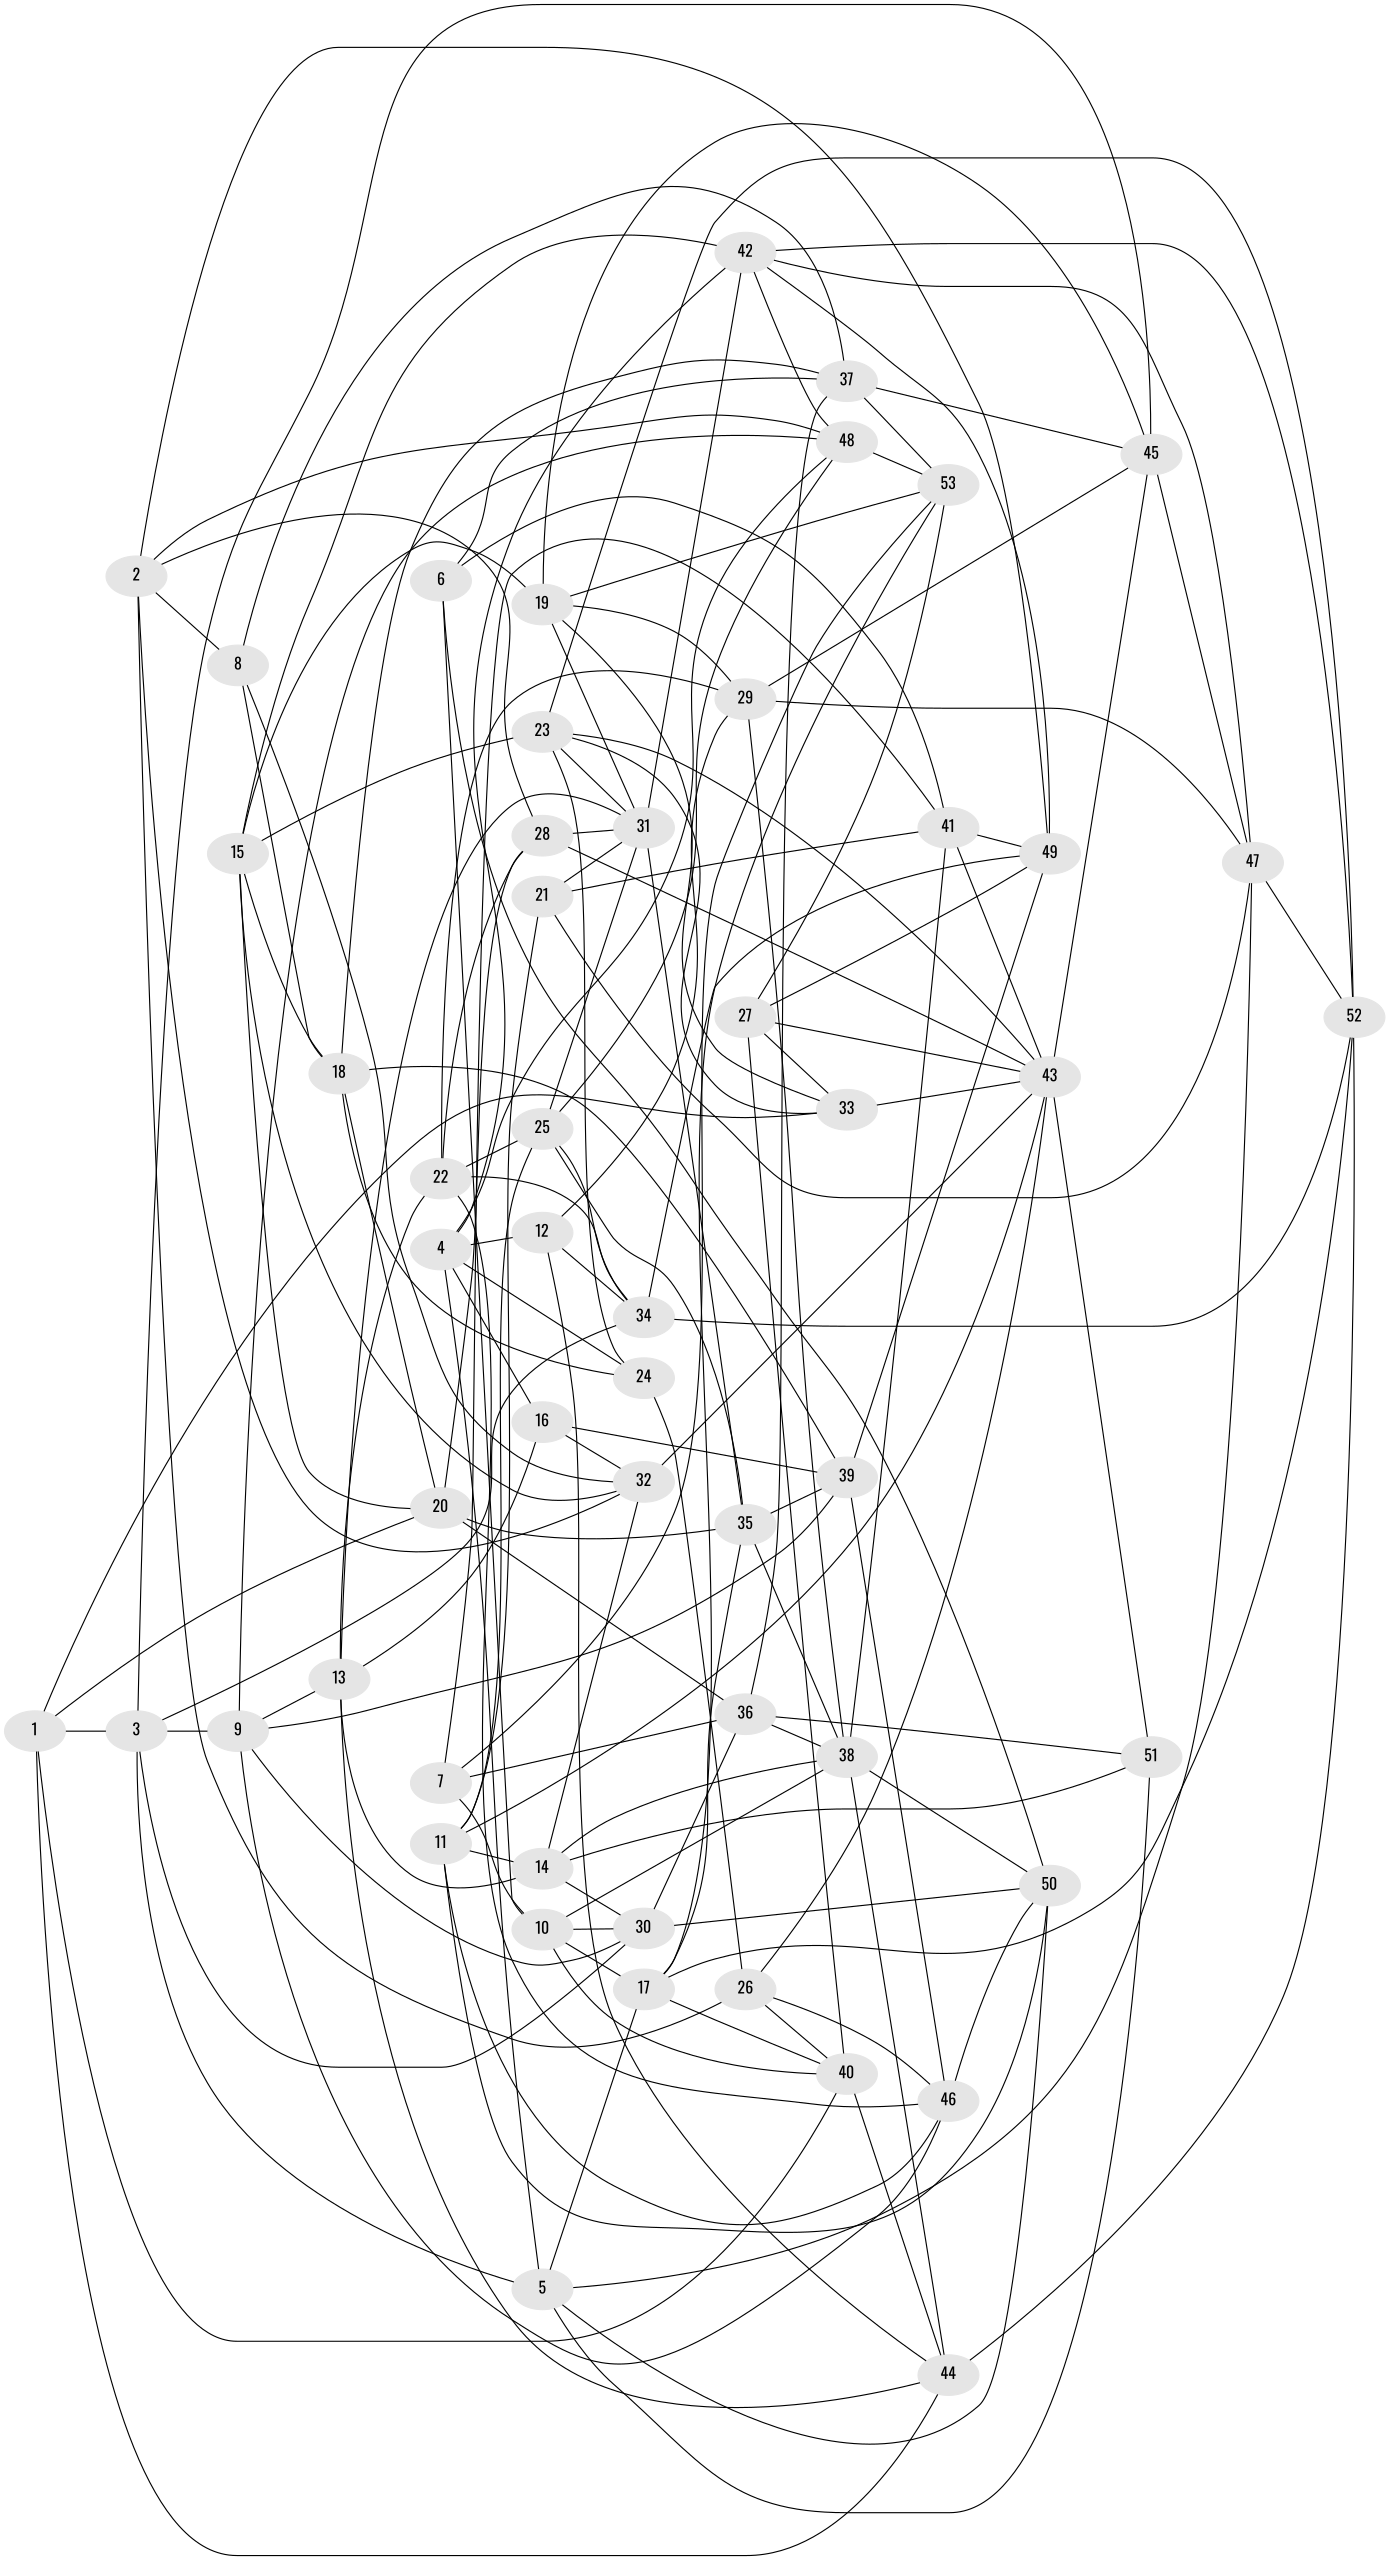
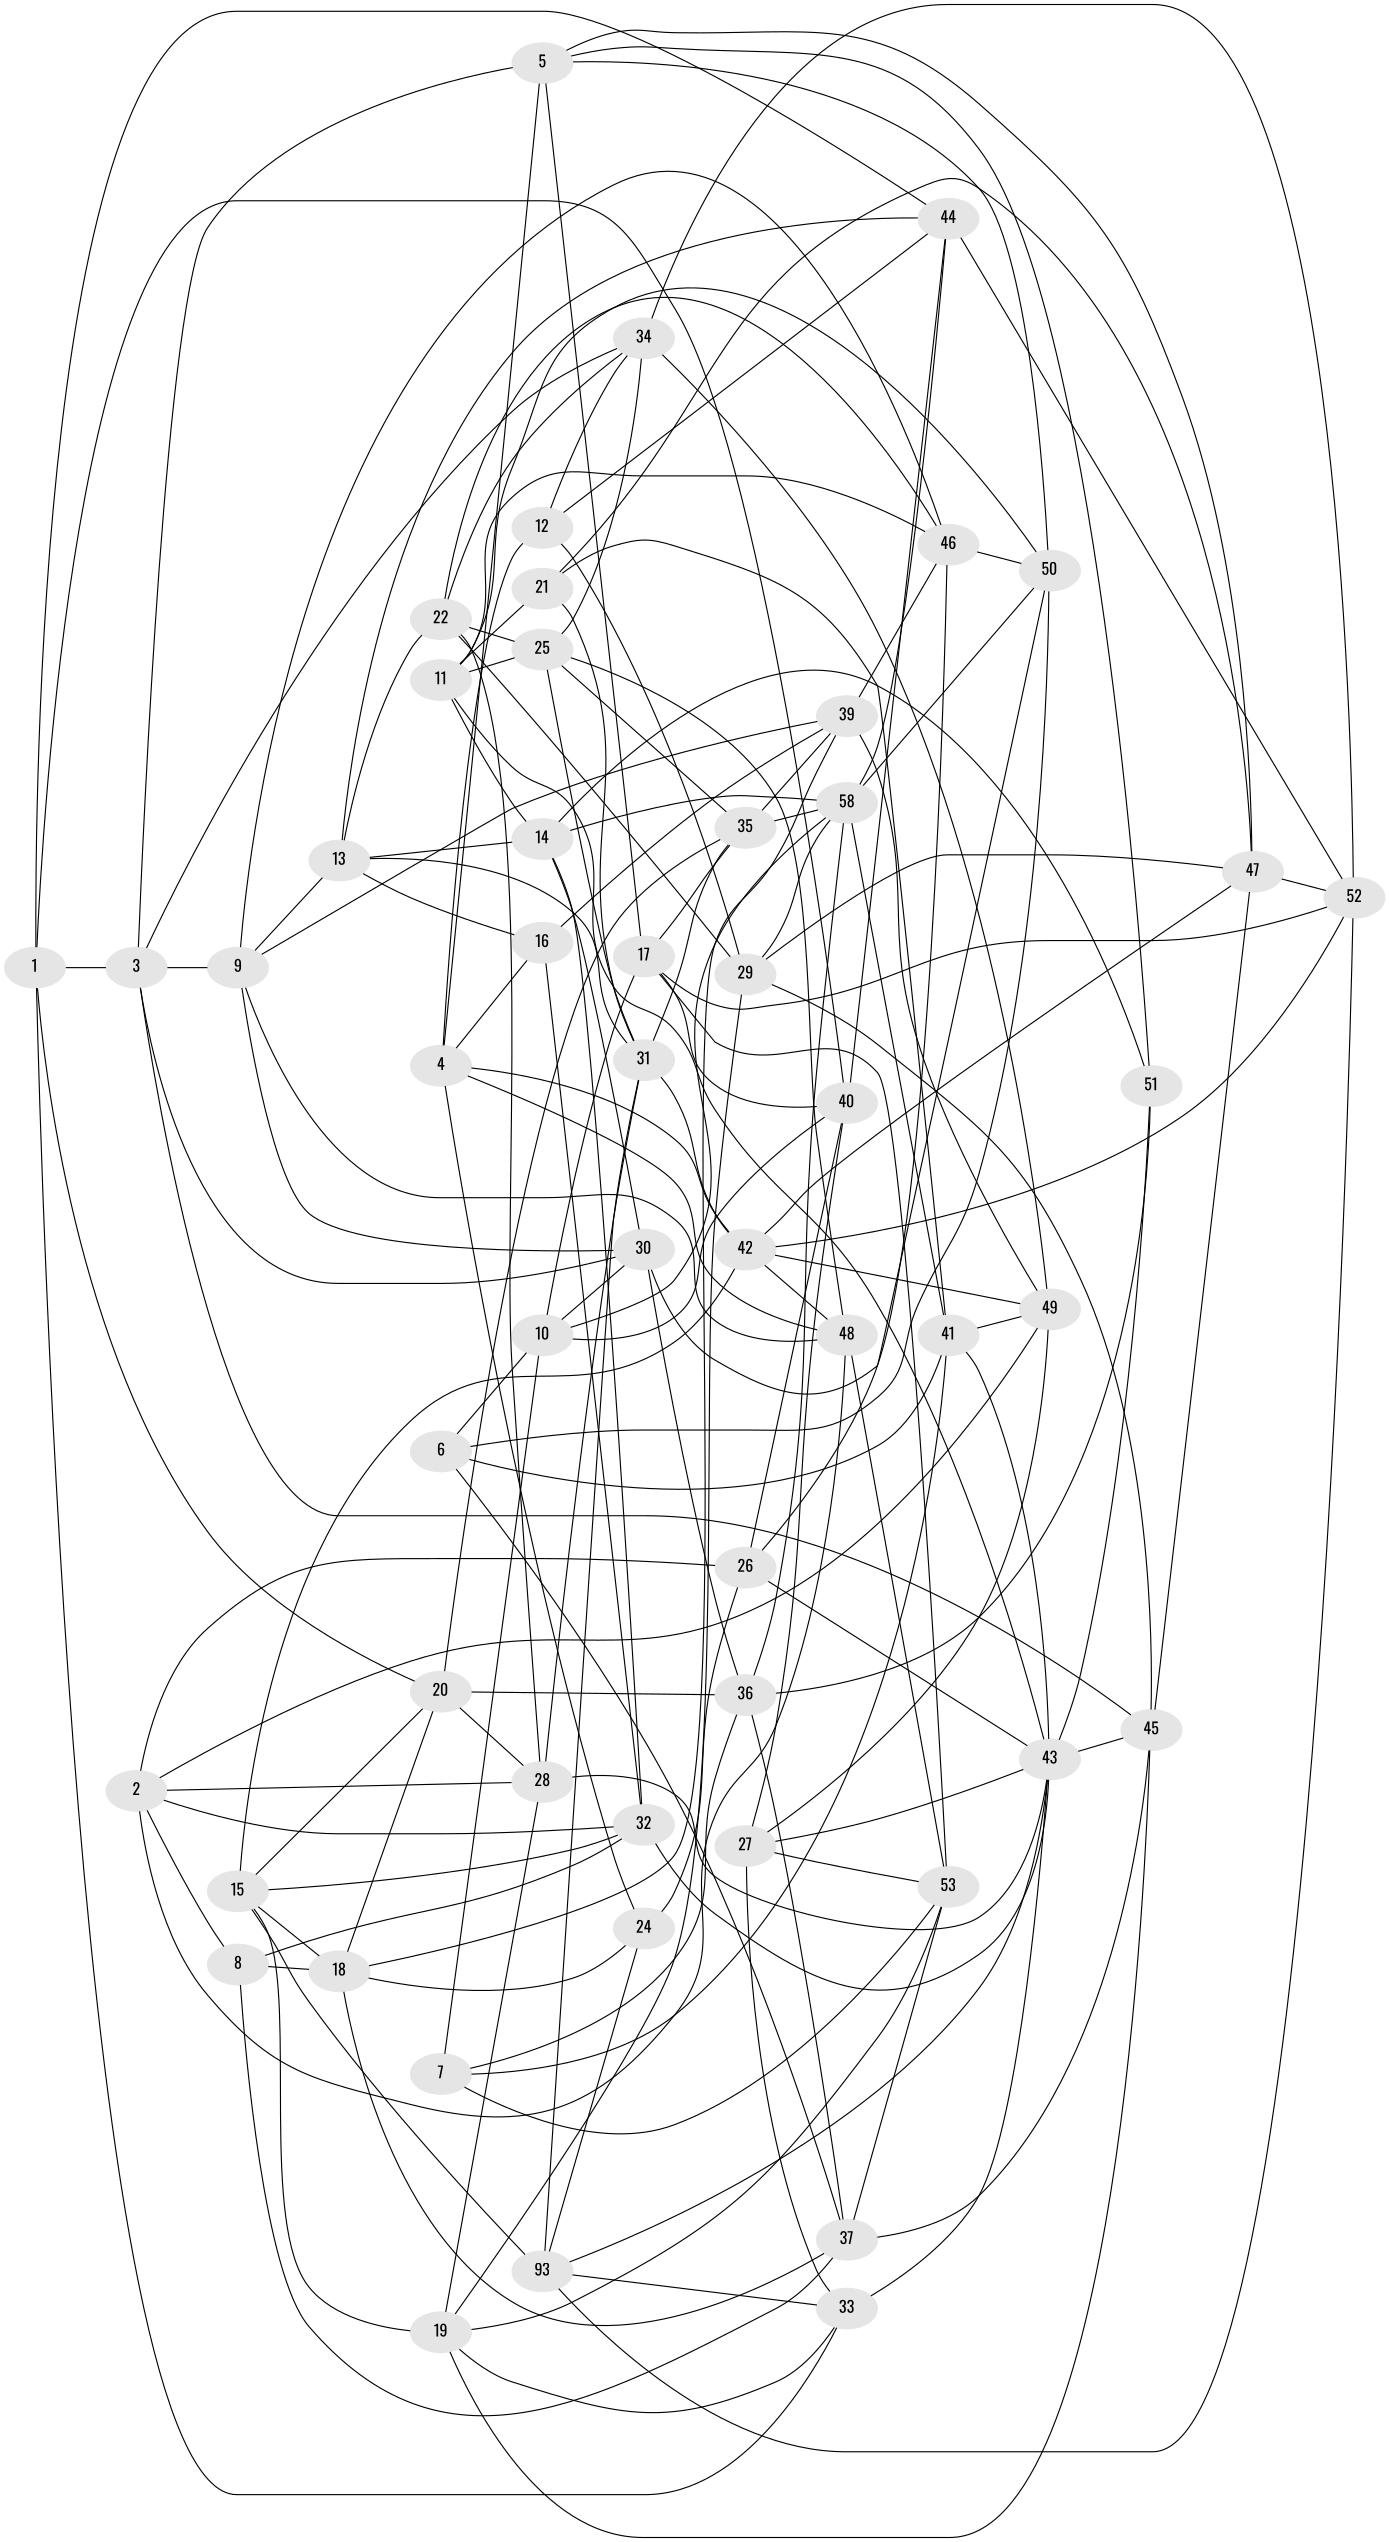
edge "19" -- "31": now "19" -- "28"
node "23": label "23" -> "93"
node "38": label "38" -> "58"
